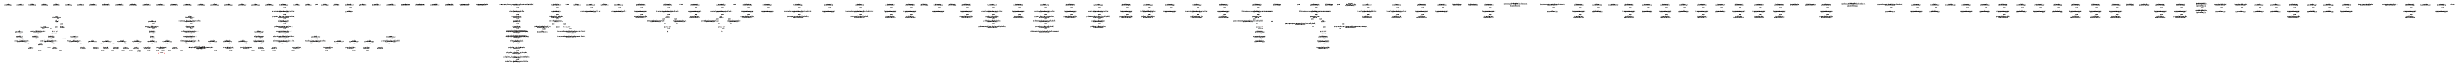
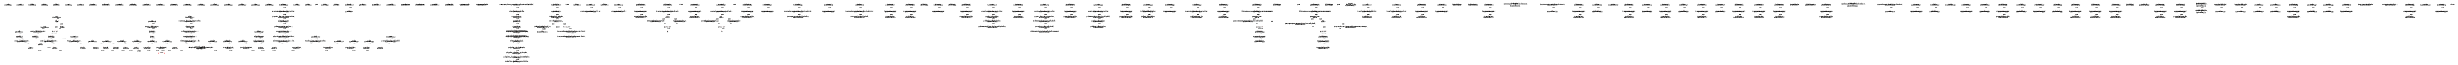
edge "75_ sub 470-function_definition-76-80" -> "(4519, (81, 8), (83, 9))": now "82_ return 0; 529-return-83-83" -> "(4519, (81, 8), (83, 9))"
